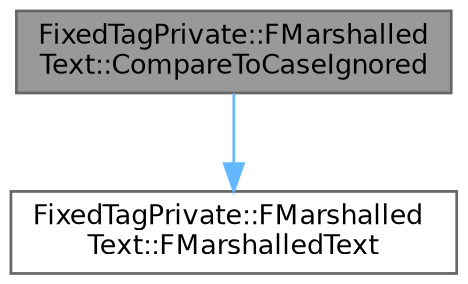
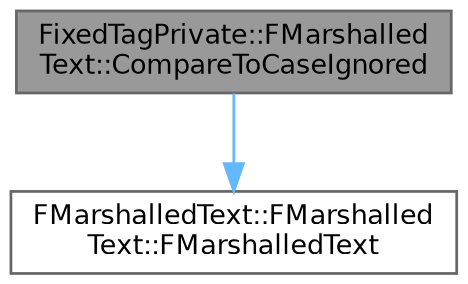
node "FixedTagPrivate::FMarshalled Text::FMarshalledText": label "FixedTagPrivate::FMarshalled Text::FMarshalledText" -> "FMarshalledText::FMarshalled Text::FMarshalledText"
